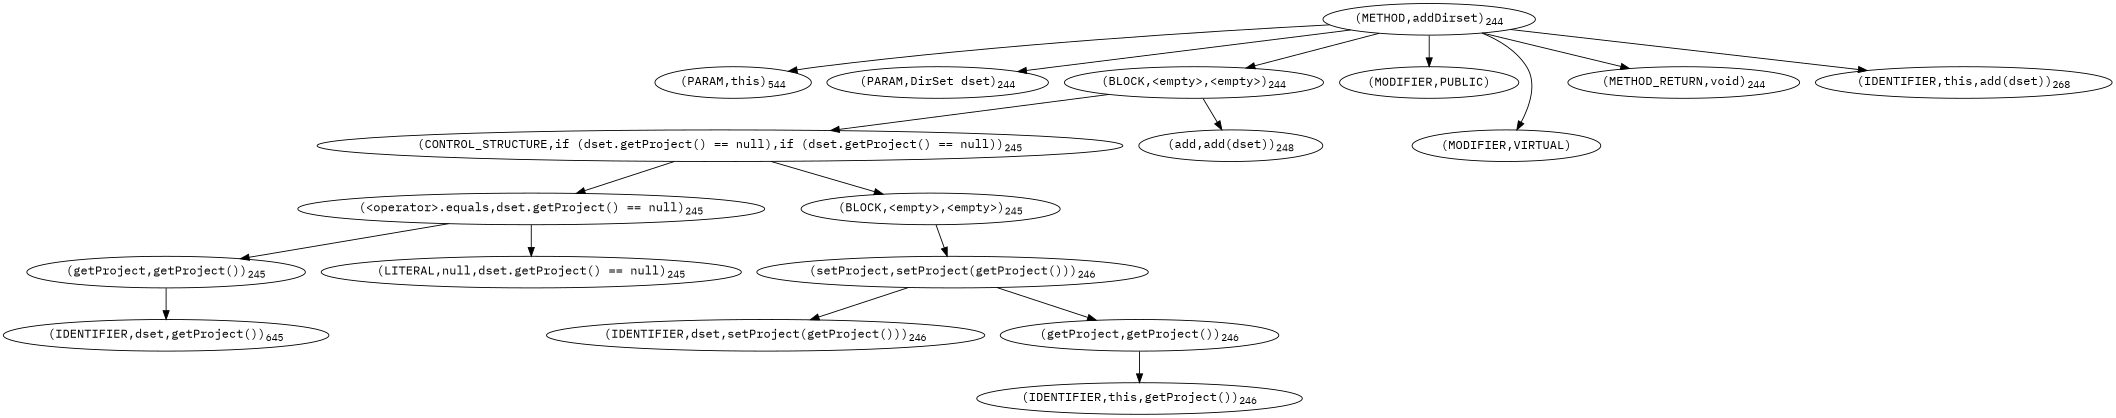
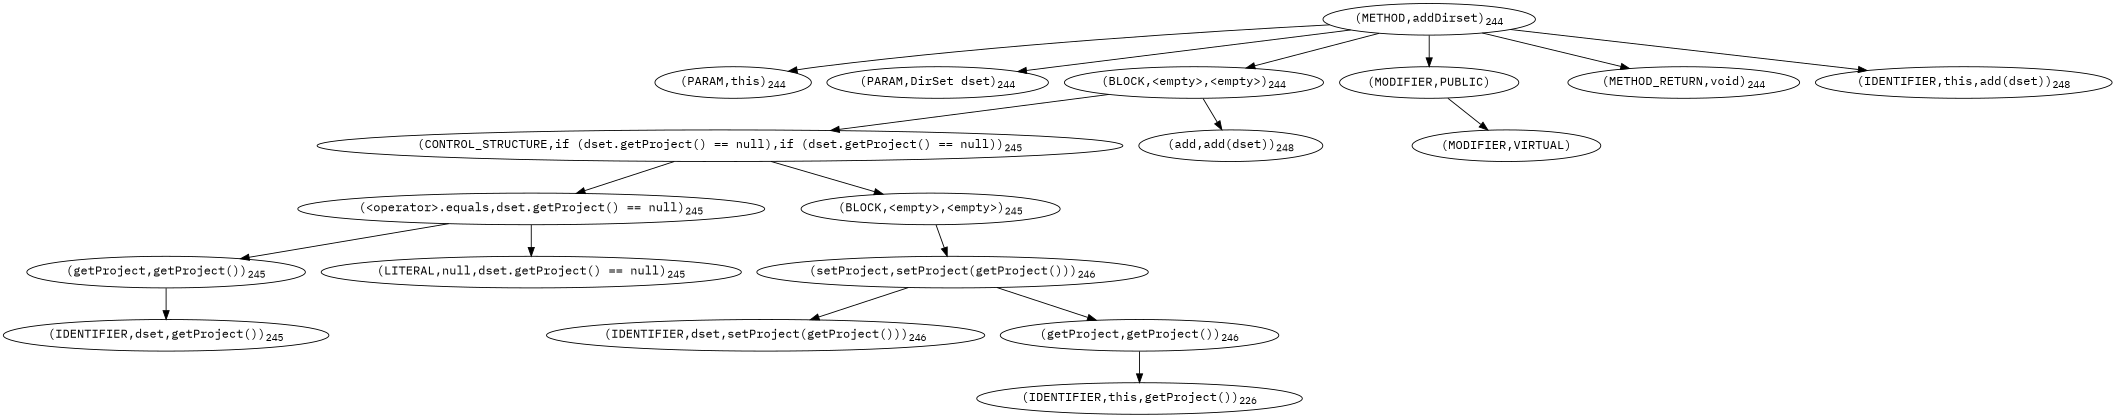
edge "(METHOD,addDirset)" -> "(MODIFIER,VIRTUAL)": now "(MODIFIER,PUBLIC)" -> "(MODIFIER,VIRTUAL)"
node "(PARAM,this)": text "544" -> "244"
node "(IDENTIFIER,this,add(dset))": text "268" -> "248"
node "(IDENTIFIER,dset,getProject())": text "645" -> "245"
node "(IDENTIFIER,this,getProject())": text "246" -> "226"
